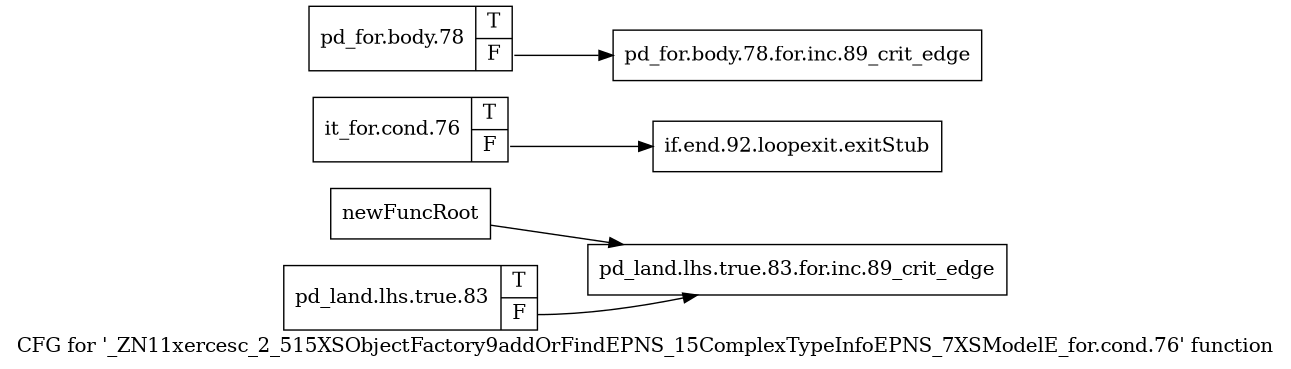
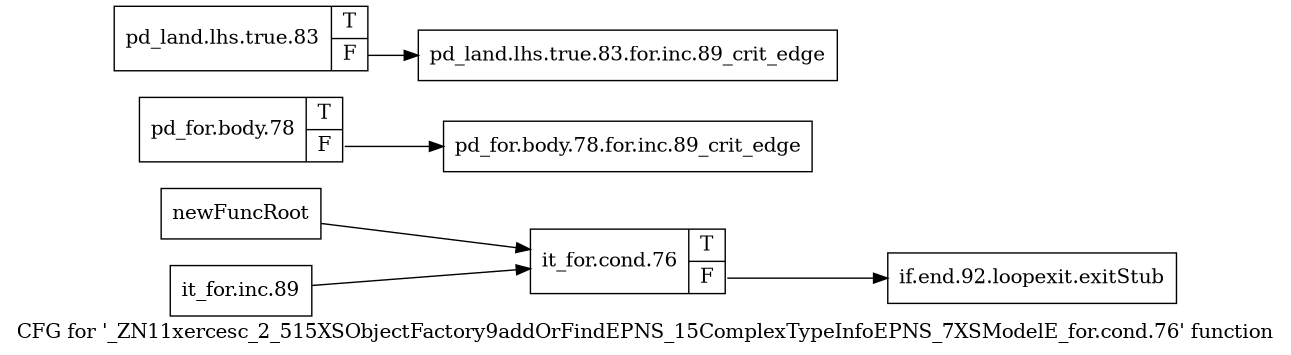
edge "newFuncRoot" -> "pd_land.lhs.true.83.for.inc.89_crit_edge": now "newFuncRoot" -> "it_for.cond.76"
node "it_for.inc.89": added
